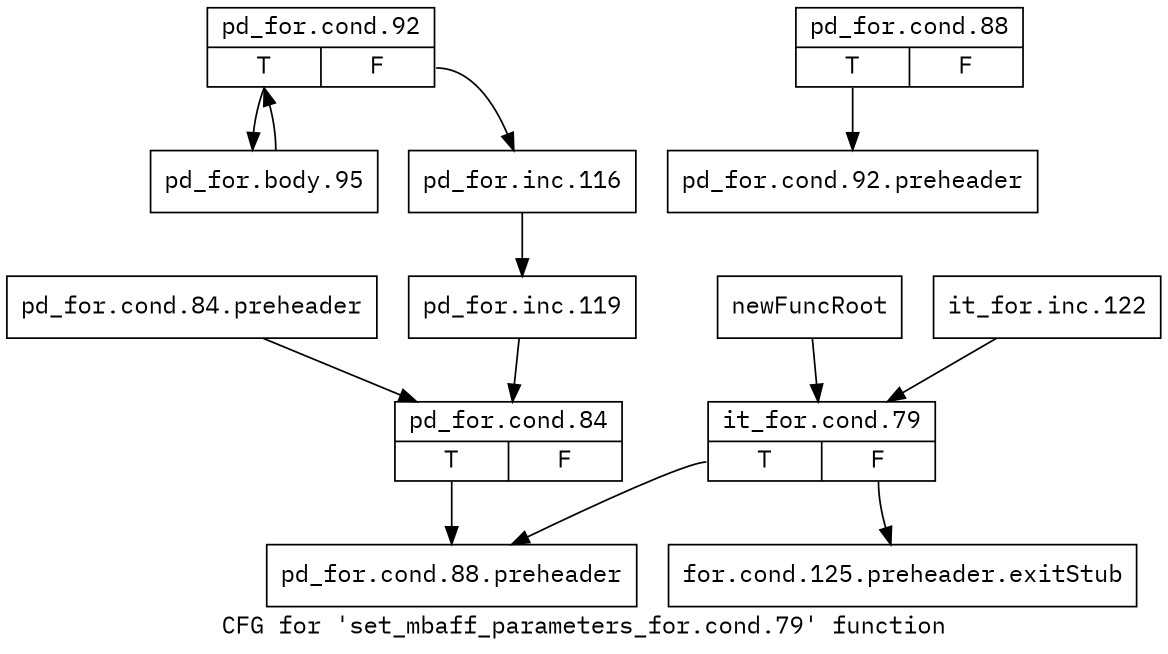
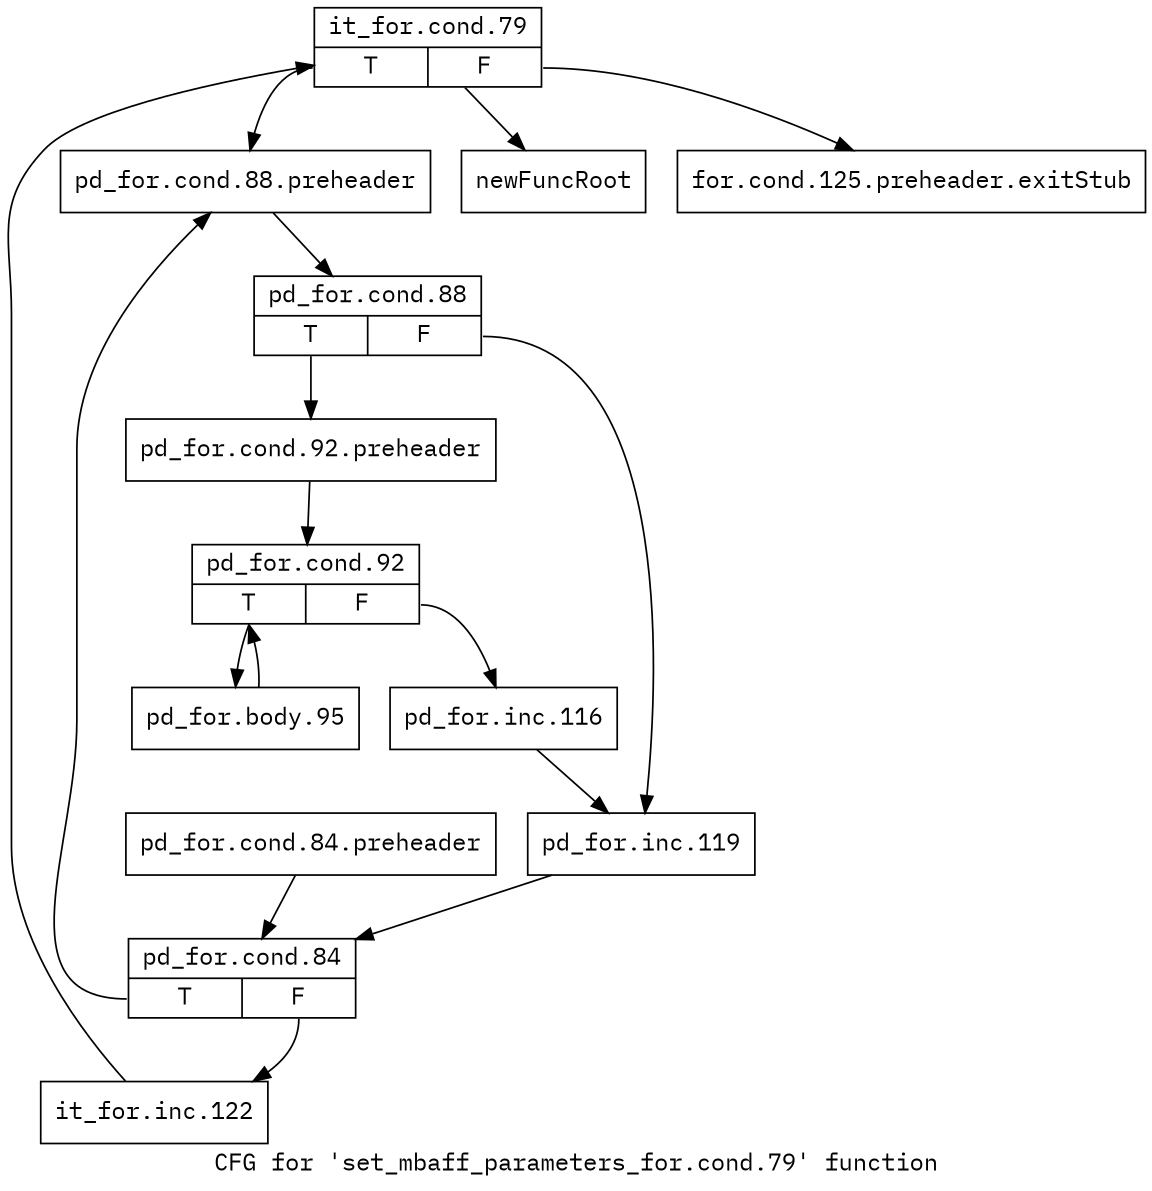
edge "pd_for.cond.88.preheader" -> "pd_for.cond.88": added
edge "newFuncRoot" -> "it_for.cond.79": reversed
edge "pd_for.cond.92.preheader" -> "pd_for.cond.92": added
edge "pd_for.cond.88" -> "pd_for.inc.119": added
edge "pd_for.cond.84" -> "it_for.inc.122": added
